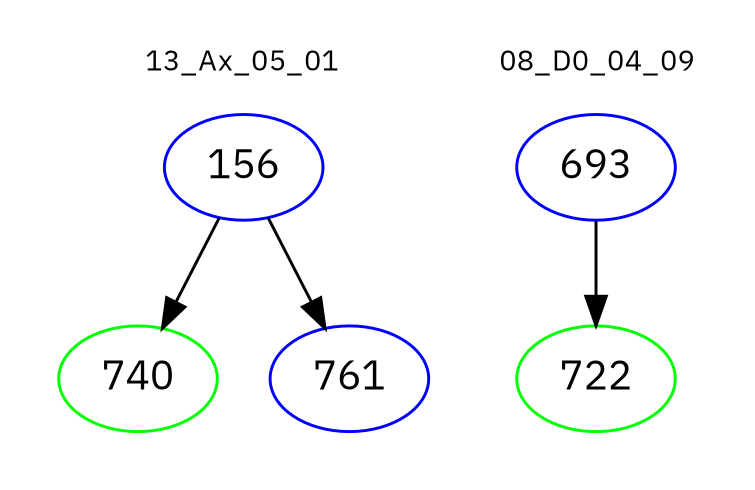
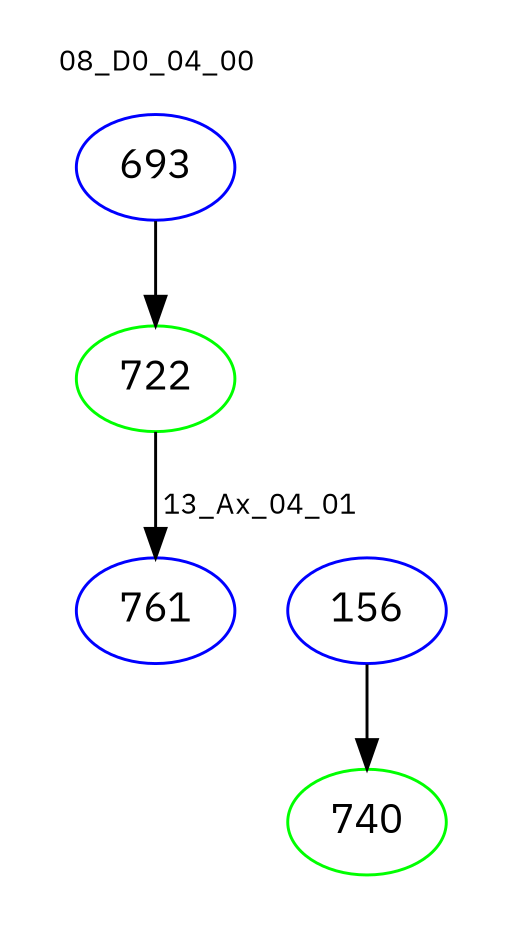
cluster "13_Ax_05_01": label "13_Ax_05_01" -> "13_Ax_04_01"
cluster "08_D0_04_09": label "08_D0_04_09" -> "08_D0_04_00"
edge "156" -> "761": now "722" -> "761"
